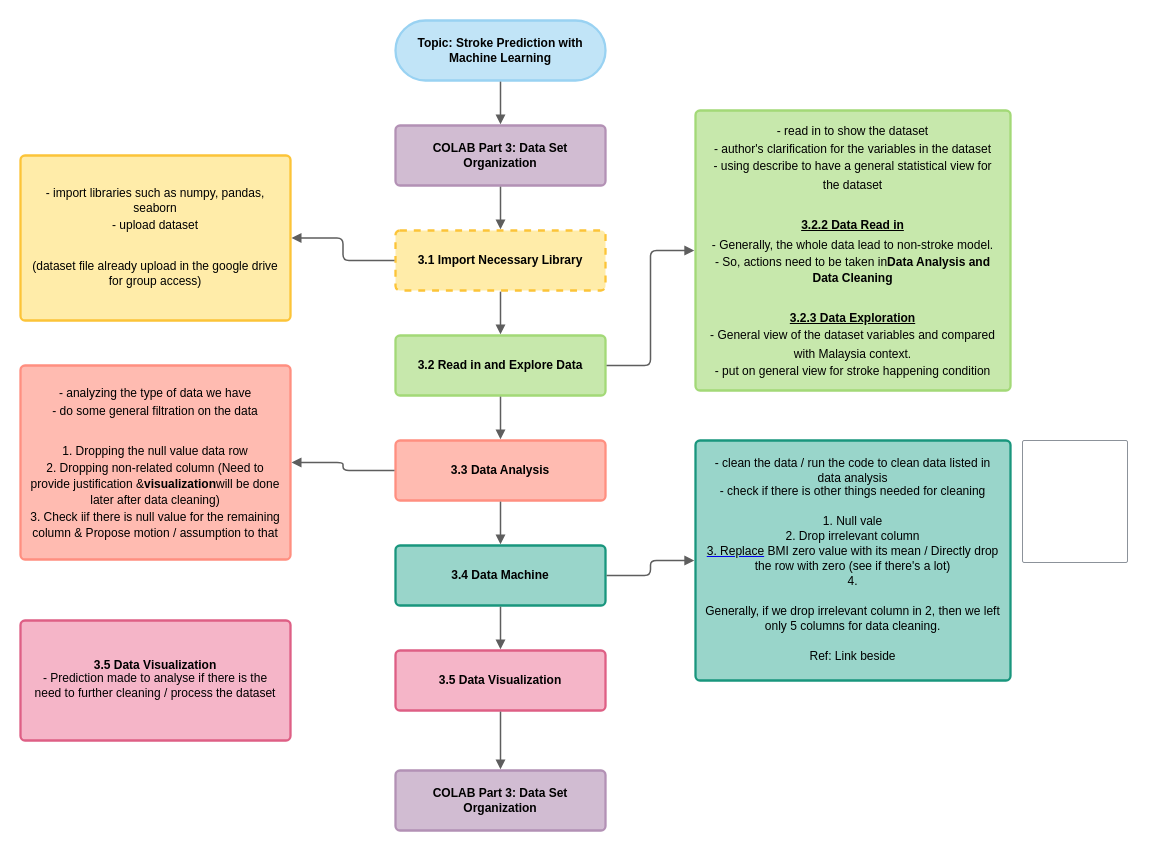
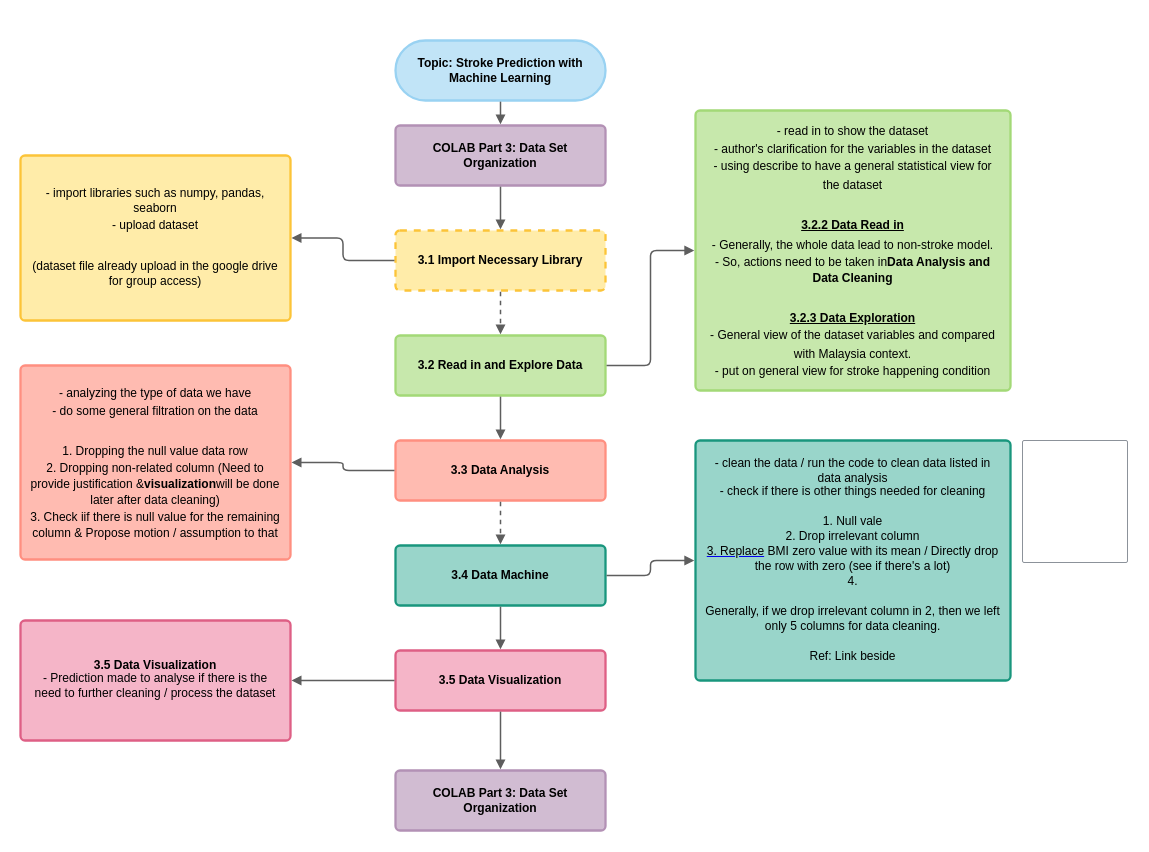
node "Topic: Stroke Prediction with Machine Learning": moved (501, 51) -> (501, 71)
edge "3.1 Import Necessary Library" -> "3.2 Read in and Explore Data": style solid -> dashed
edge "3.3 Data Analysis" -> "3.4 Data Machine": style solid -> dashed
edge "3.5 Data Visualization" -> "3.5 Data Visualization - Prediction made to analyse if there is the need to further cleaning / process the dataset": added
